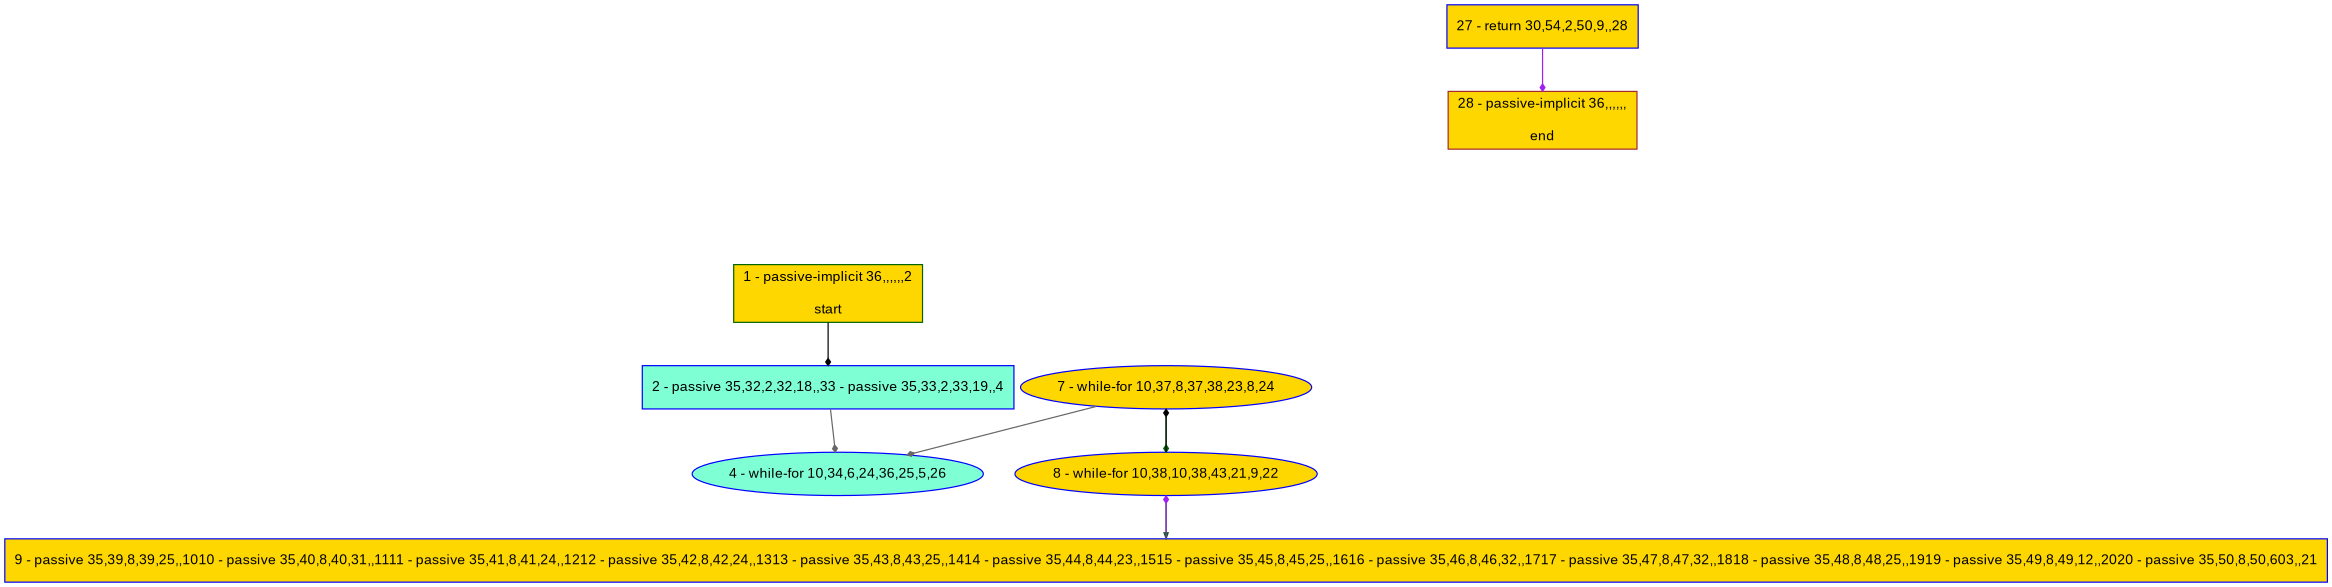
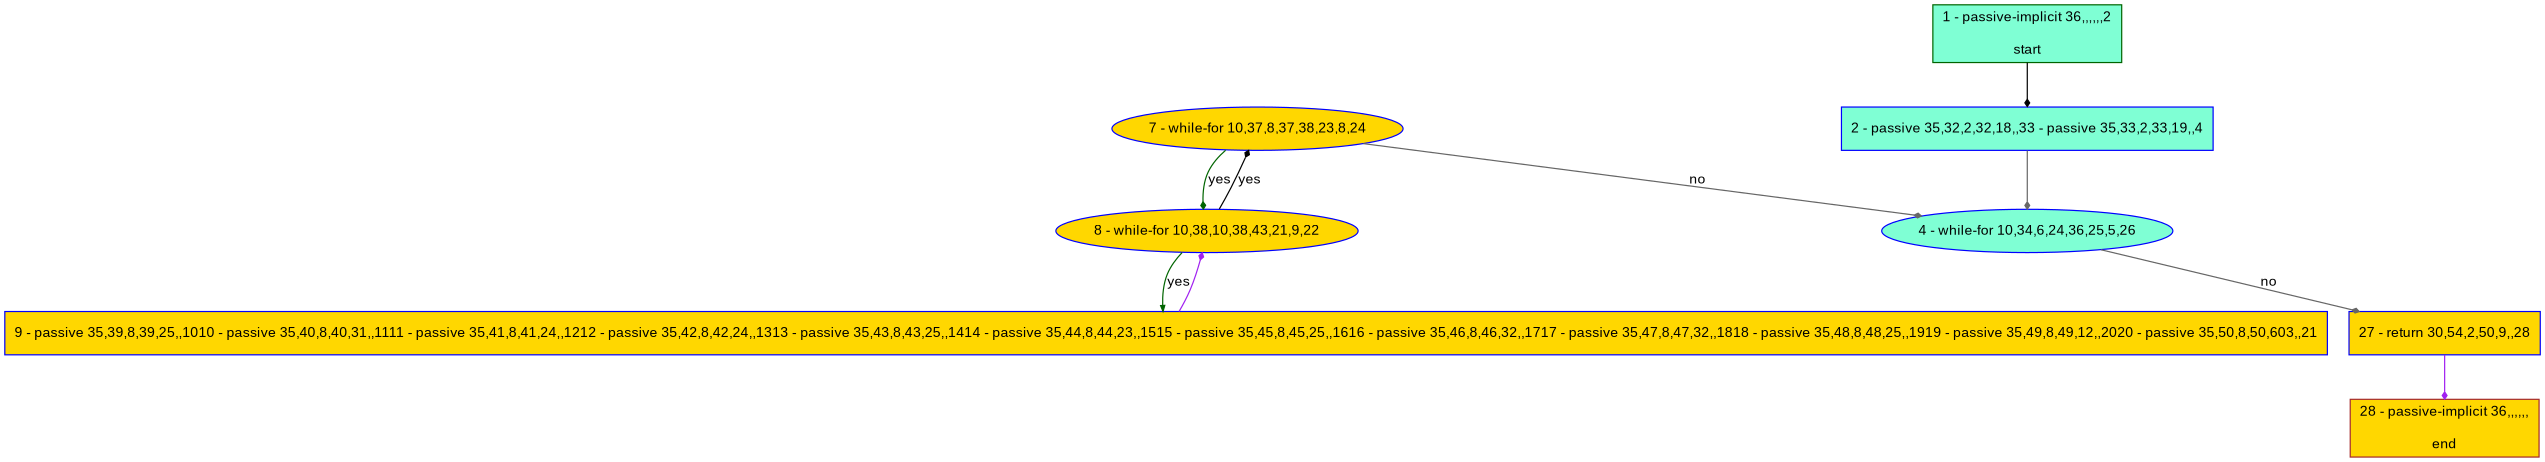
edge "4 - while-for 10,34,6,24,36,25,5,26" -> "27 - return 30,54,2,50,9,,28": added, label "no"
node "1 - passive-implicit 36,,,,,,2 start": fillcolor gold -> aquamarine
